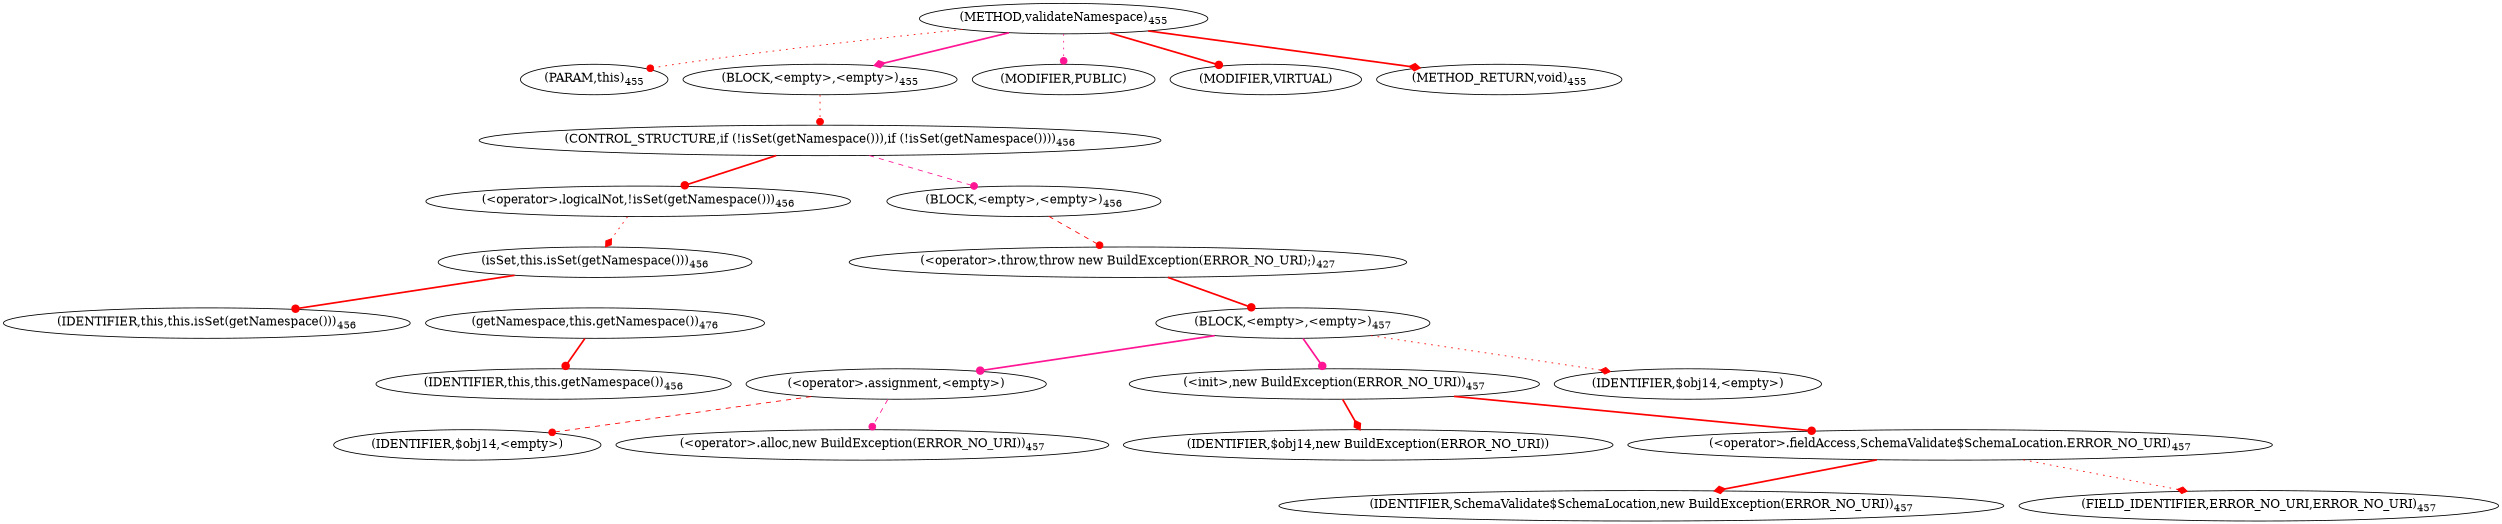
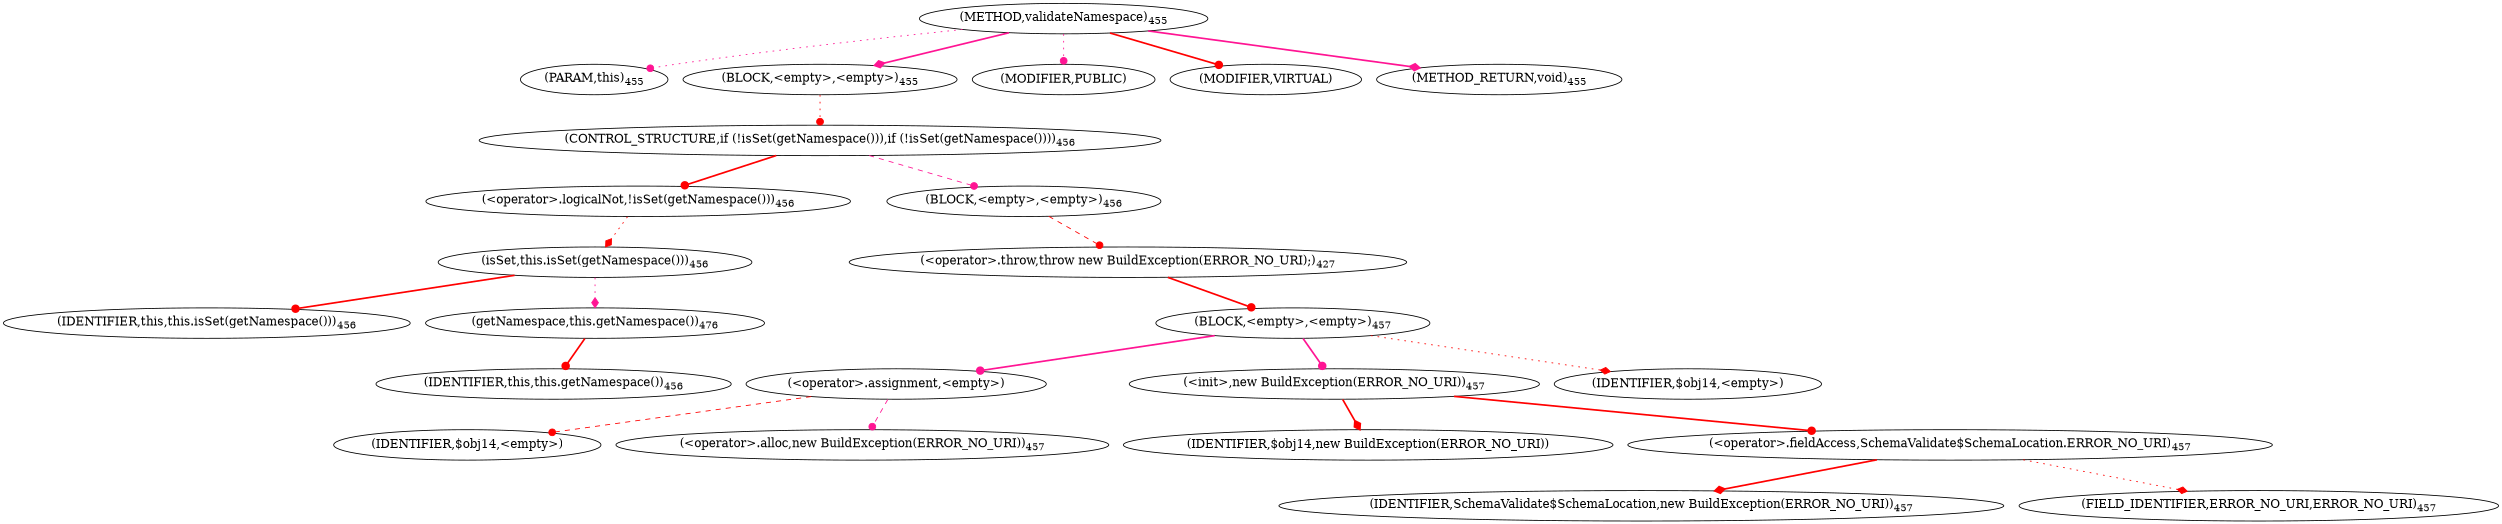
edge "(METHOD,validateNamespace)" -> "(PARAM,this)": color red -> deeppink
edge "(METHOD,validateNamespace)" -> "(METHOD_RETURN,void)": color red -> deeppink
edge "(isSet,this.isSet(getNamespace()))" -> "(getNamespace,this.getNamespace())": added
